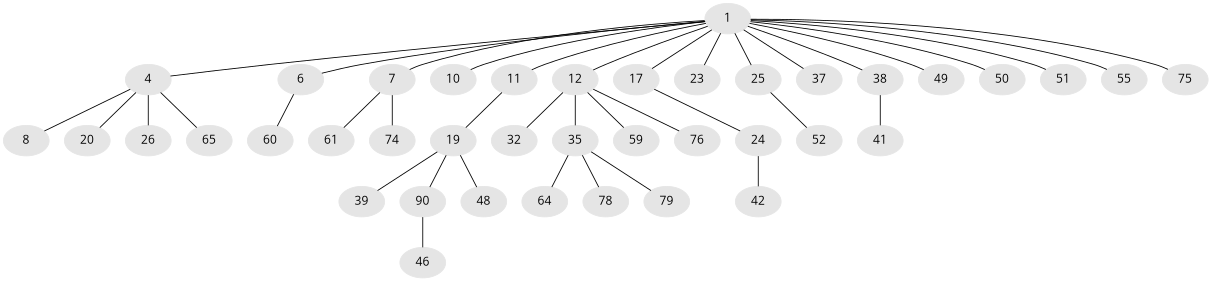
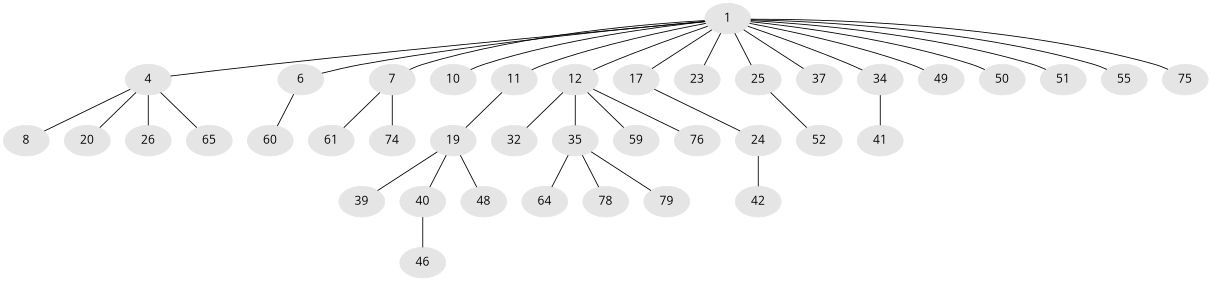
node "38": label "38" -> "34"
node "90": label "90" -> "40"
